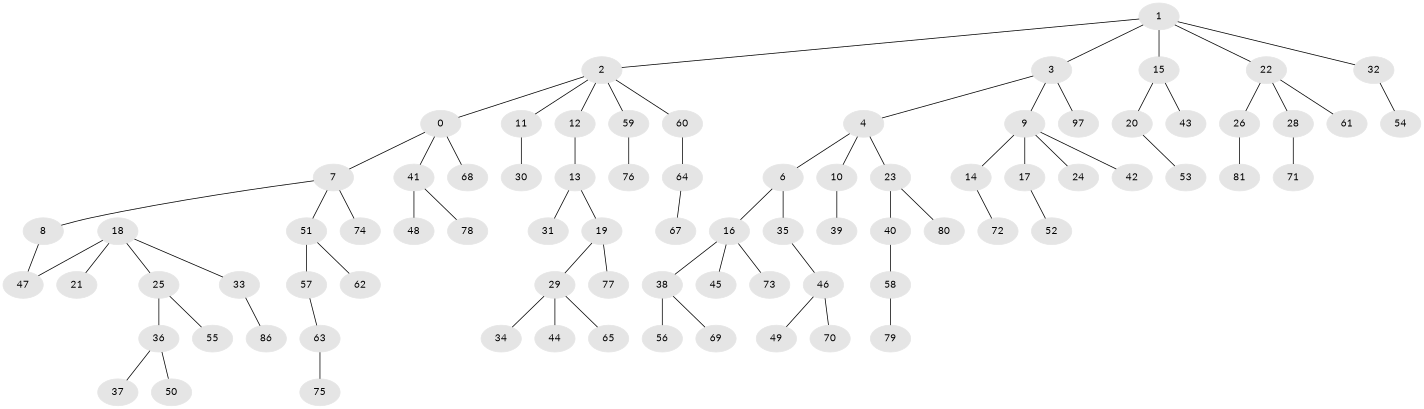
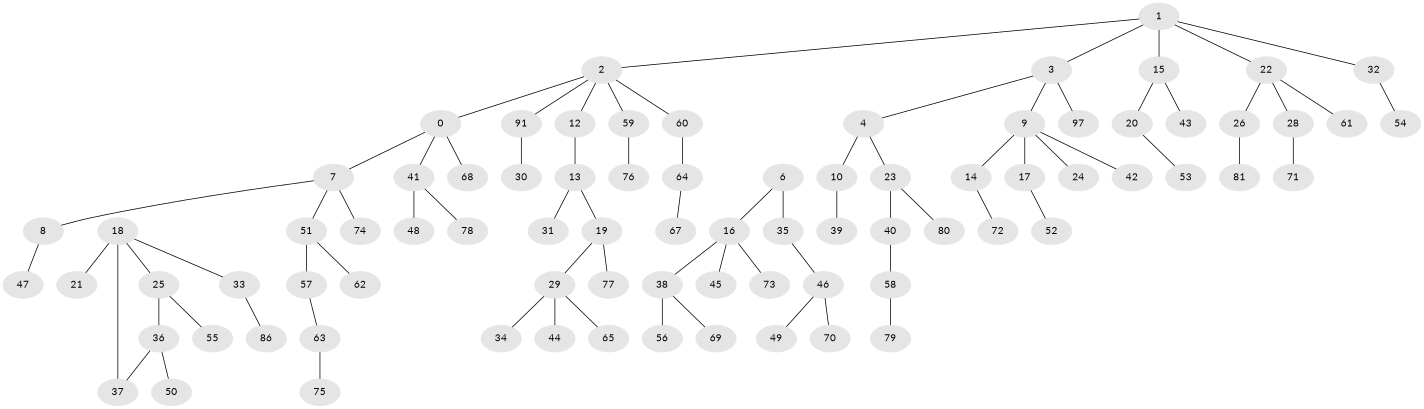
node "11": label "11" -> "91"
edge "4" -- "6": removed
edge "18" -- "47": now "18" -- "37"
